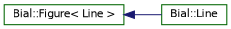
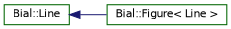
edge "Bial::Line" -> "Bial::Figure< Line >": reversed
